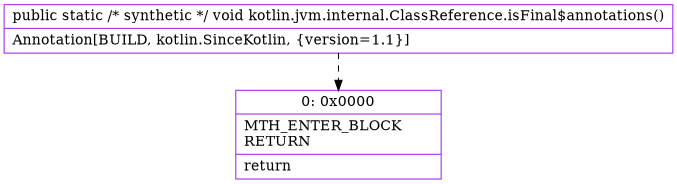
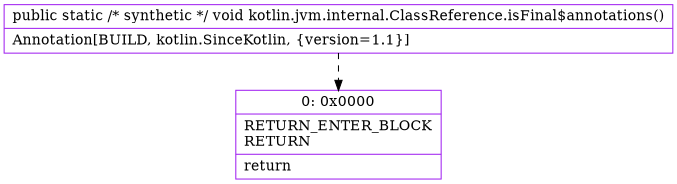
node "0: 0x0000": text "MTH_ENTER_BLOCK" -> "RETURN_ENTER_BLOCK"
